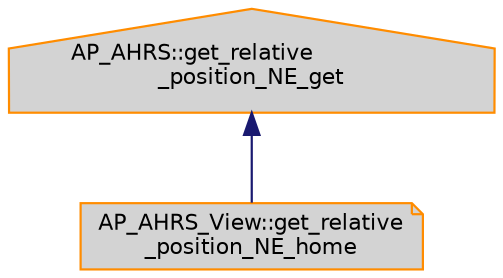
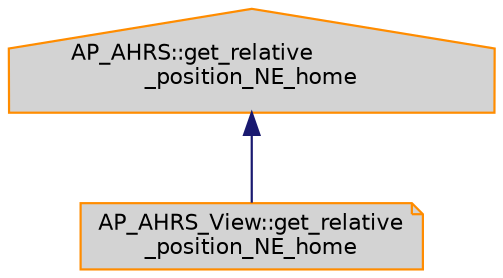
node "AP_AHRS::get_relative _position_NE_get": label "AP_AHRS::get_relative _position_NE_get" -> "AP_AHRS::get_relative _position_NE_home"
